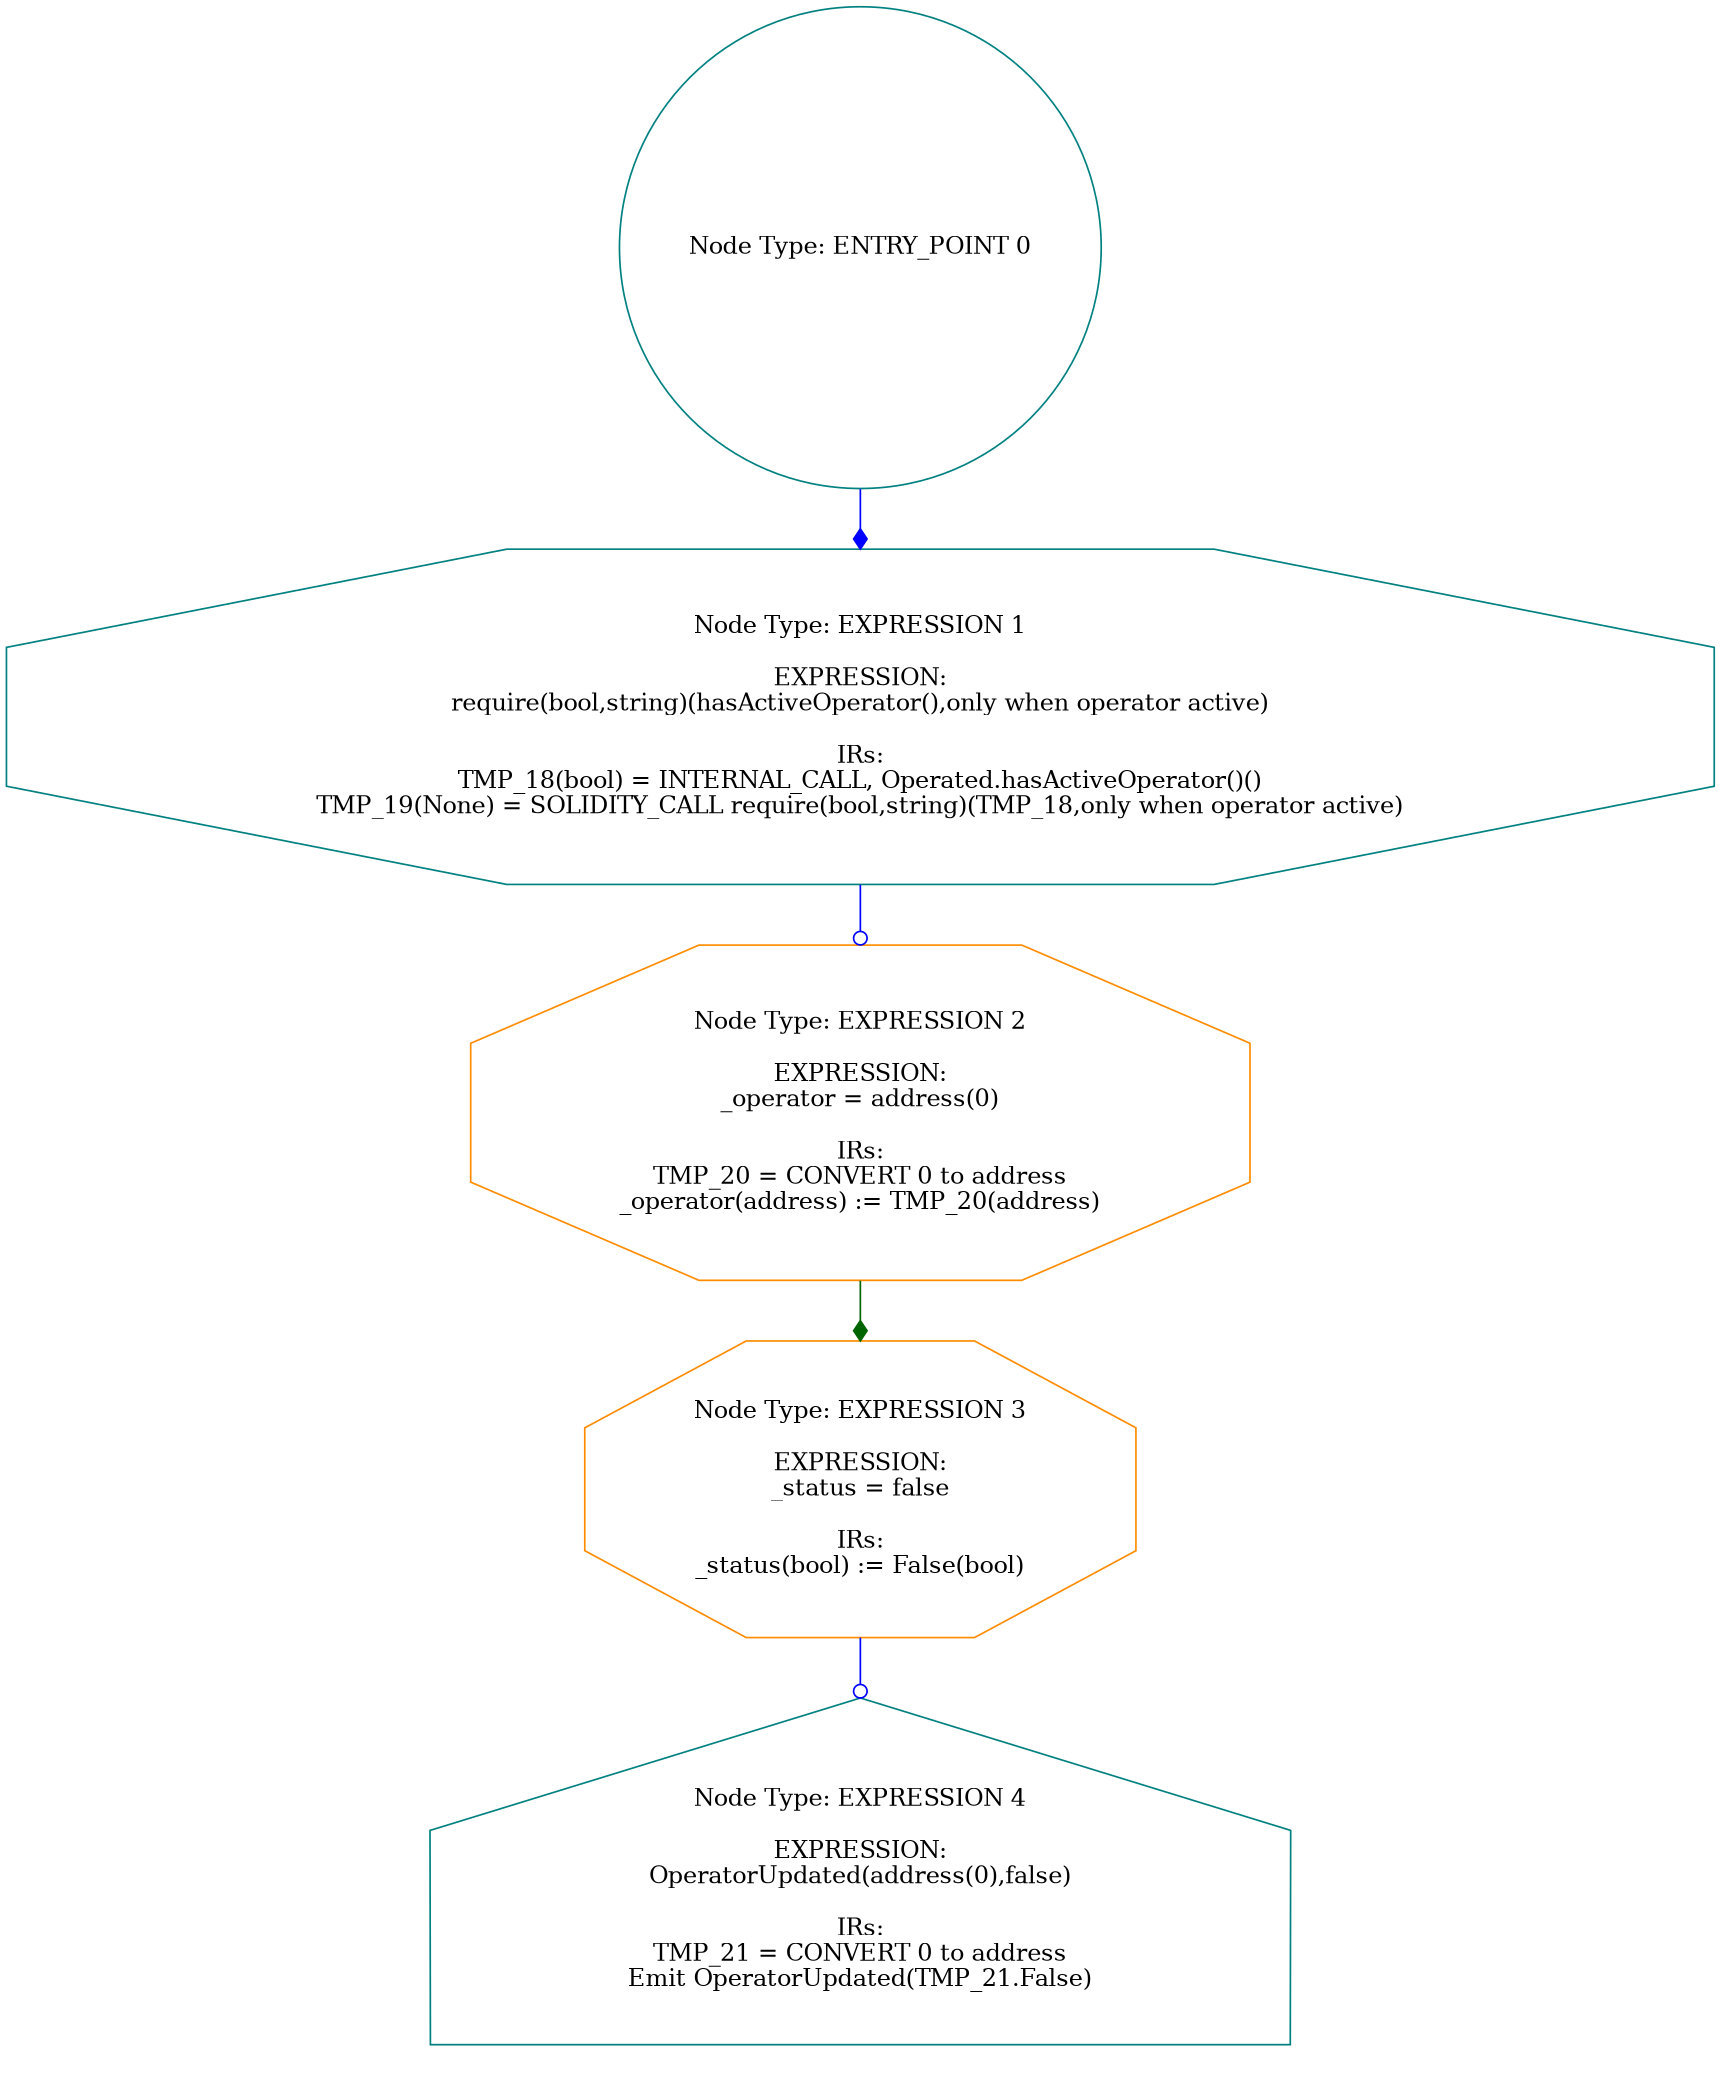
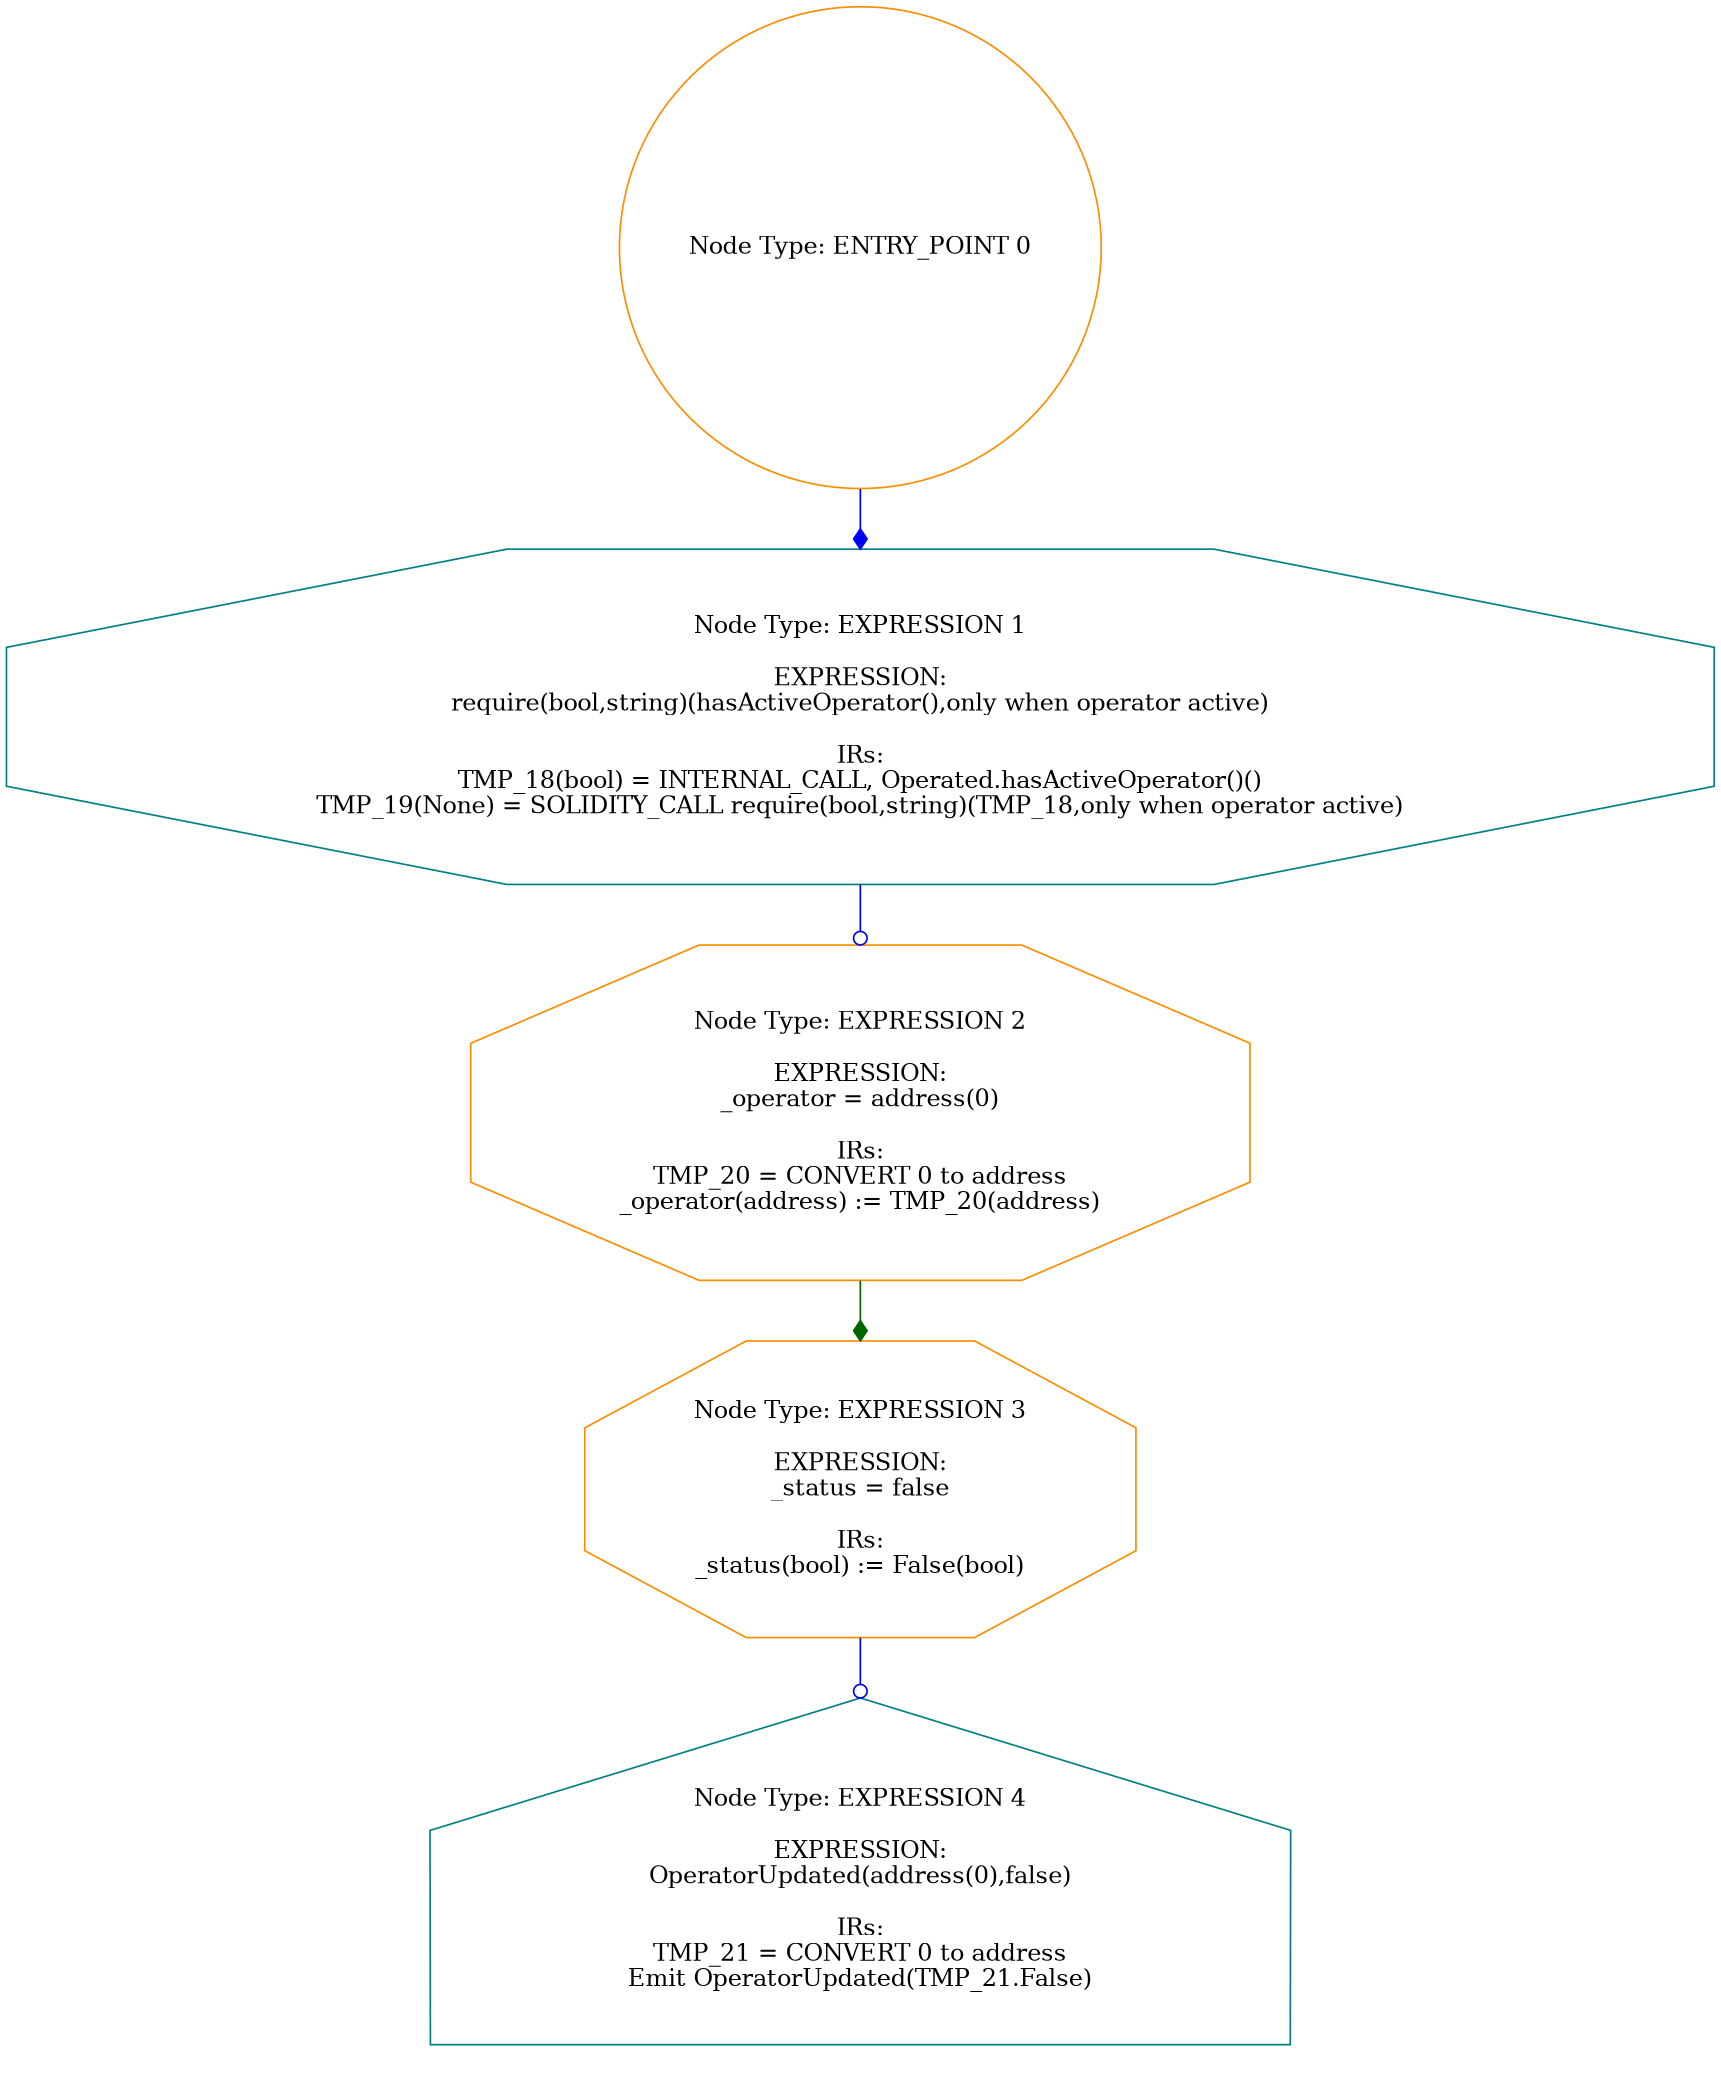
node "Node Type: ENTRY_POINT 0": color teal -> darkorange
